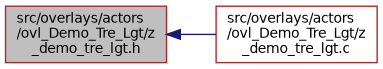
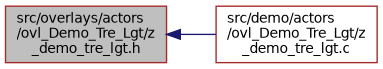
node "src/overlays/actors /ovl_Demo_Tre_Lgt/z _demo_tre_lgt.c": label "src/overlays/actors /ovl_Demo_Tre_Lgt/z _demo_tre_lgt.c" -> "src/demo/actors /ovl_Demo_Tre_Lgt/z _demo_tre_lgt.c"
